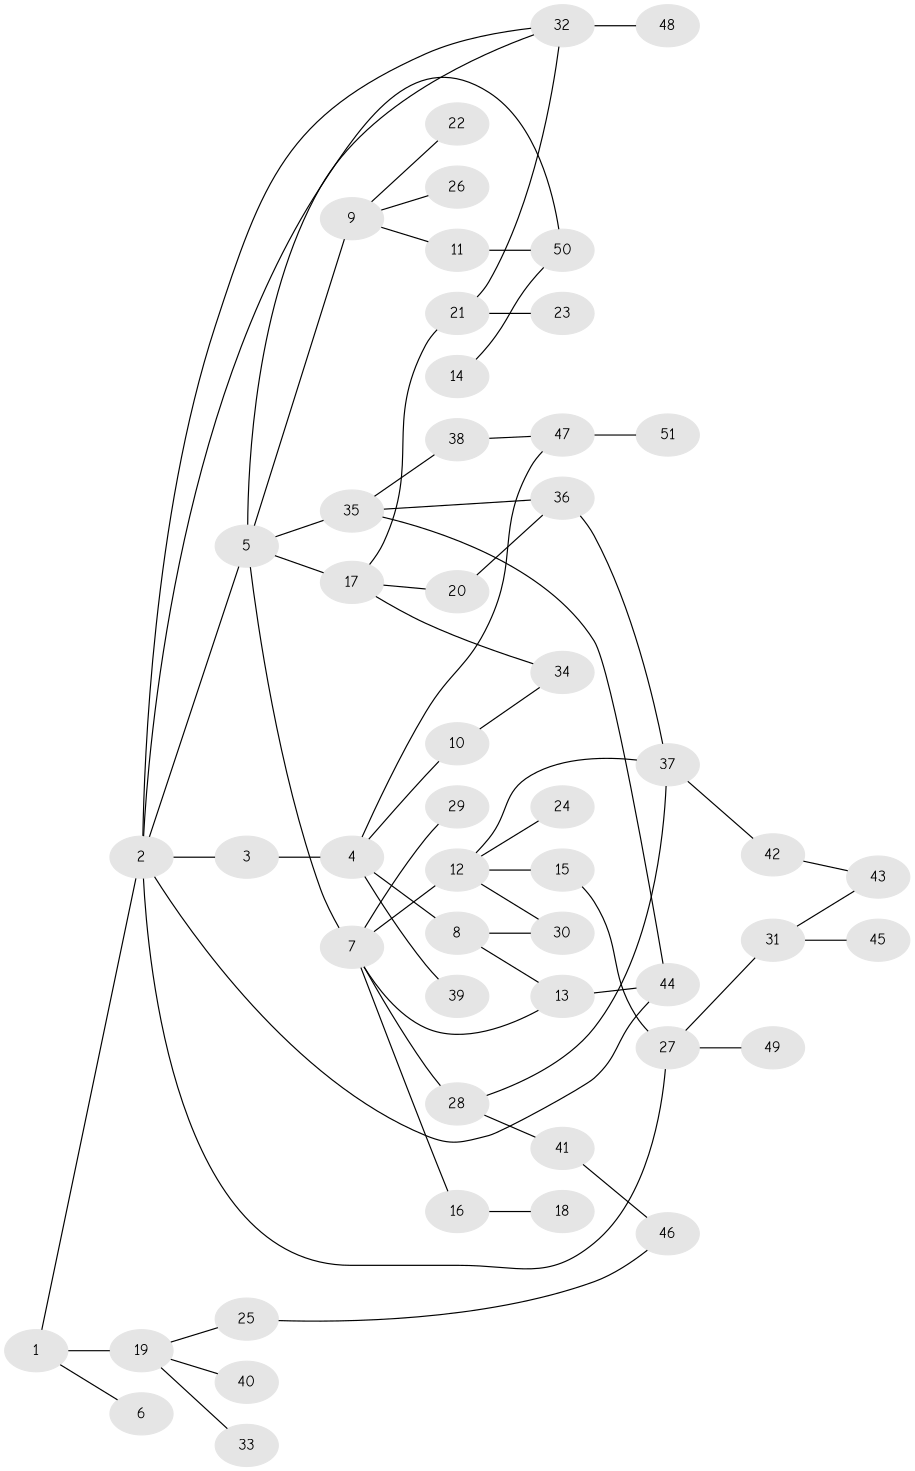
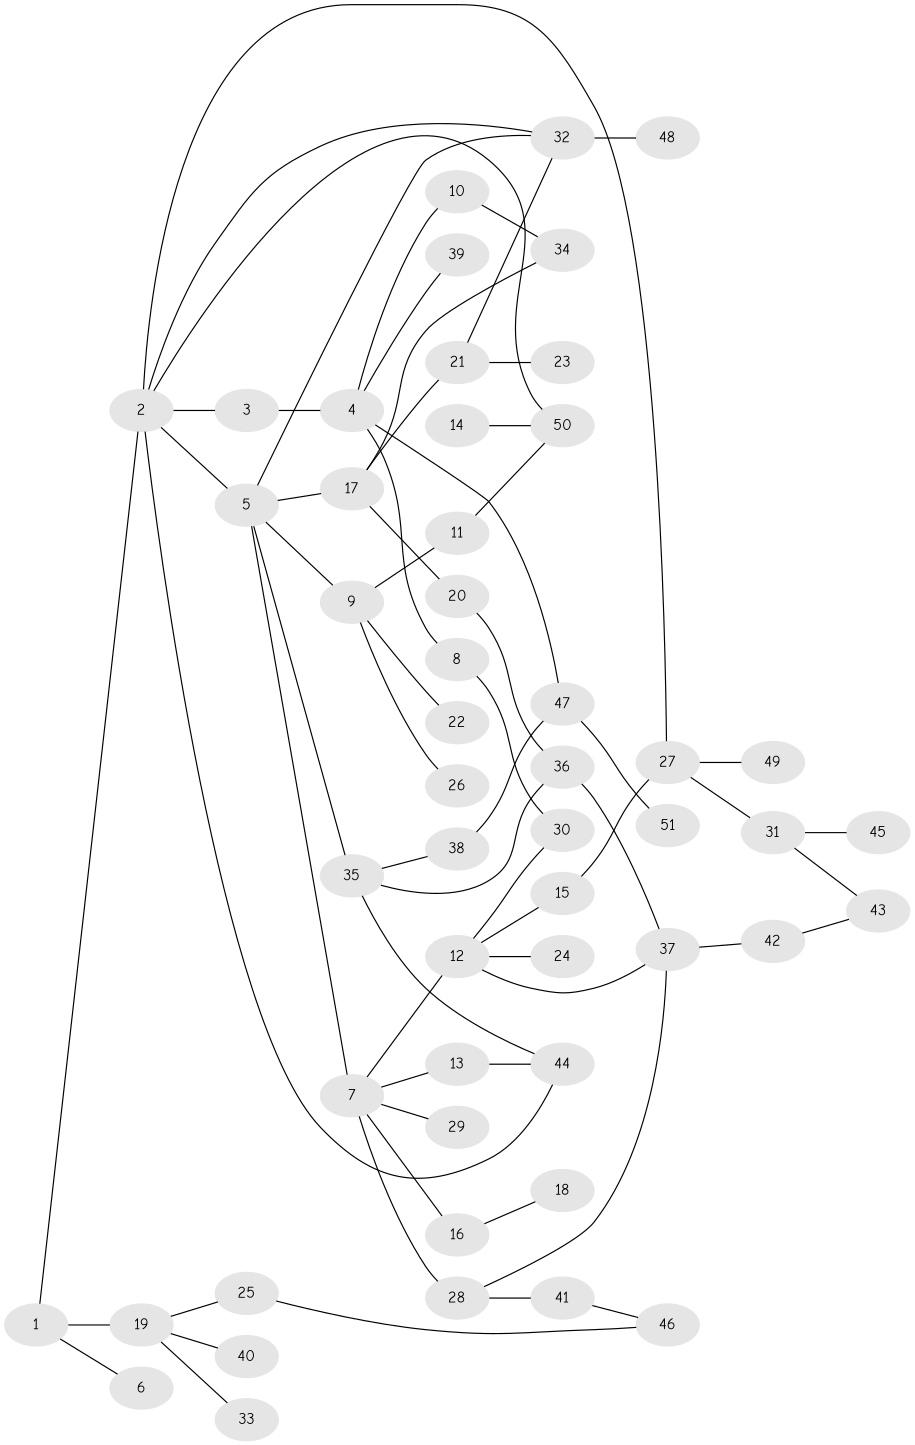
edge "8" -- "13": removed
